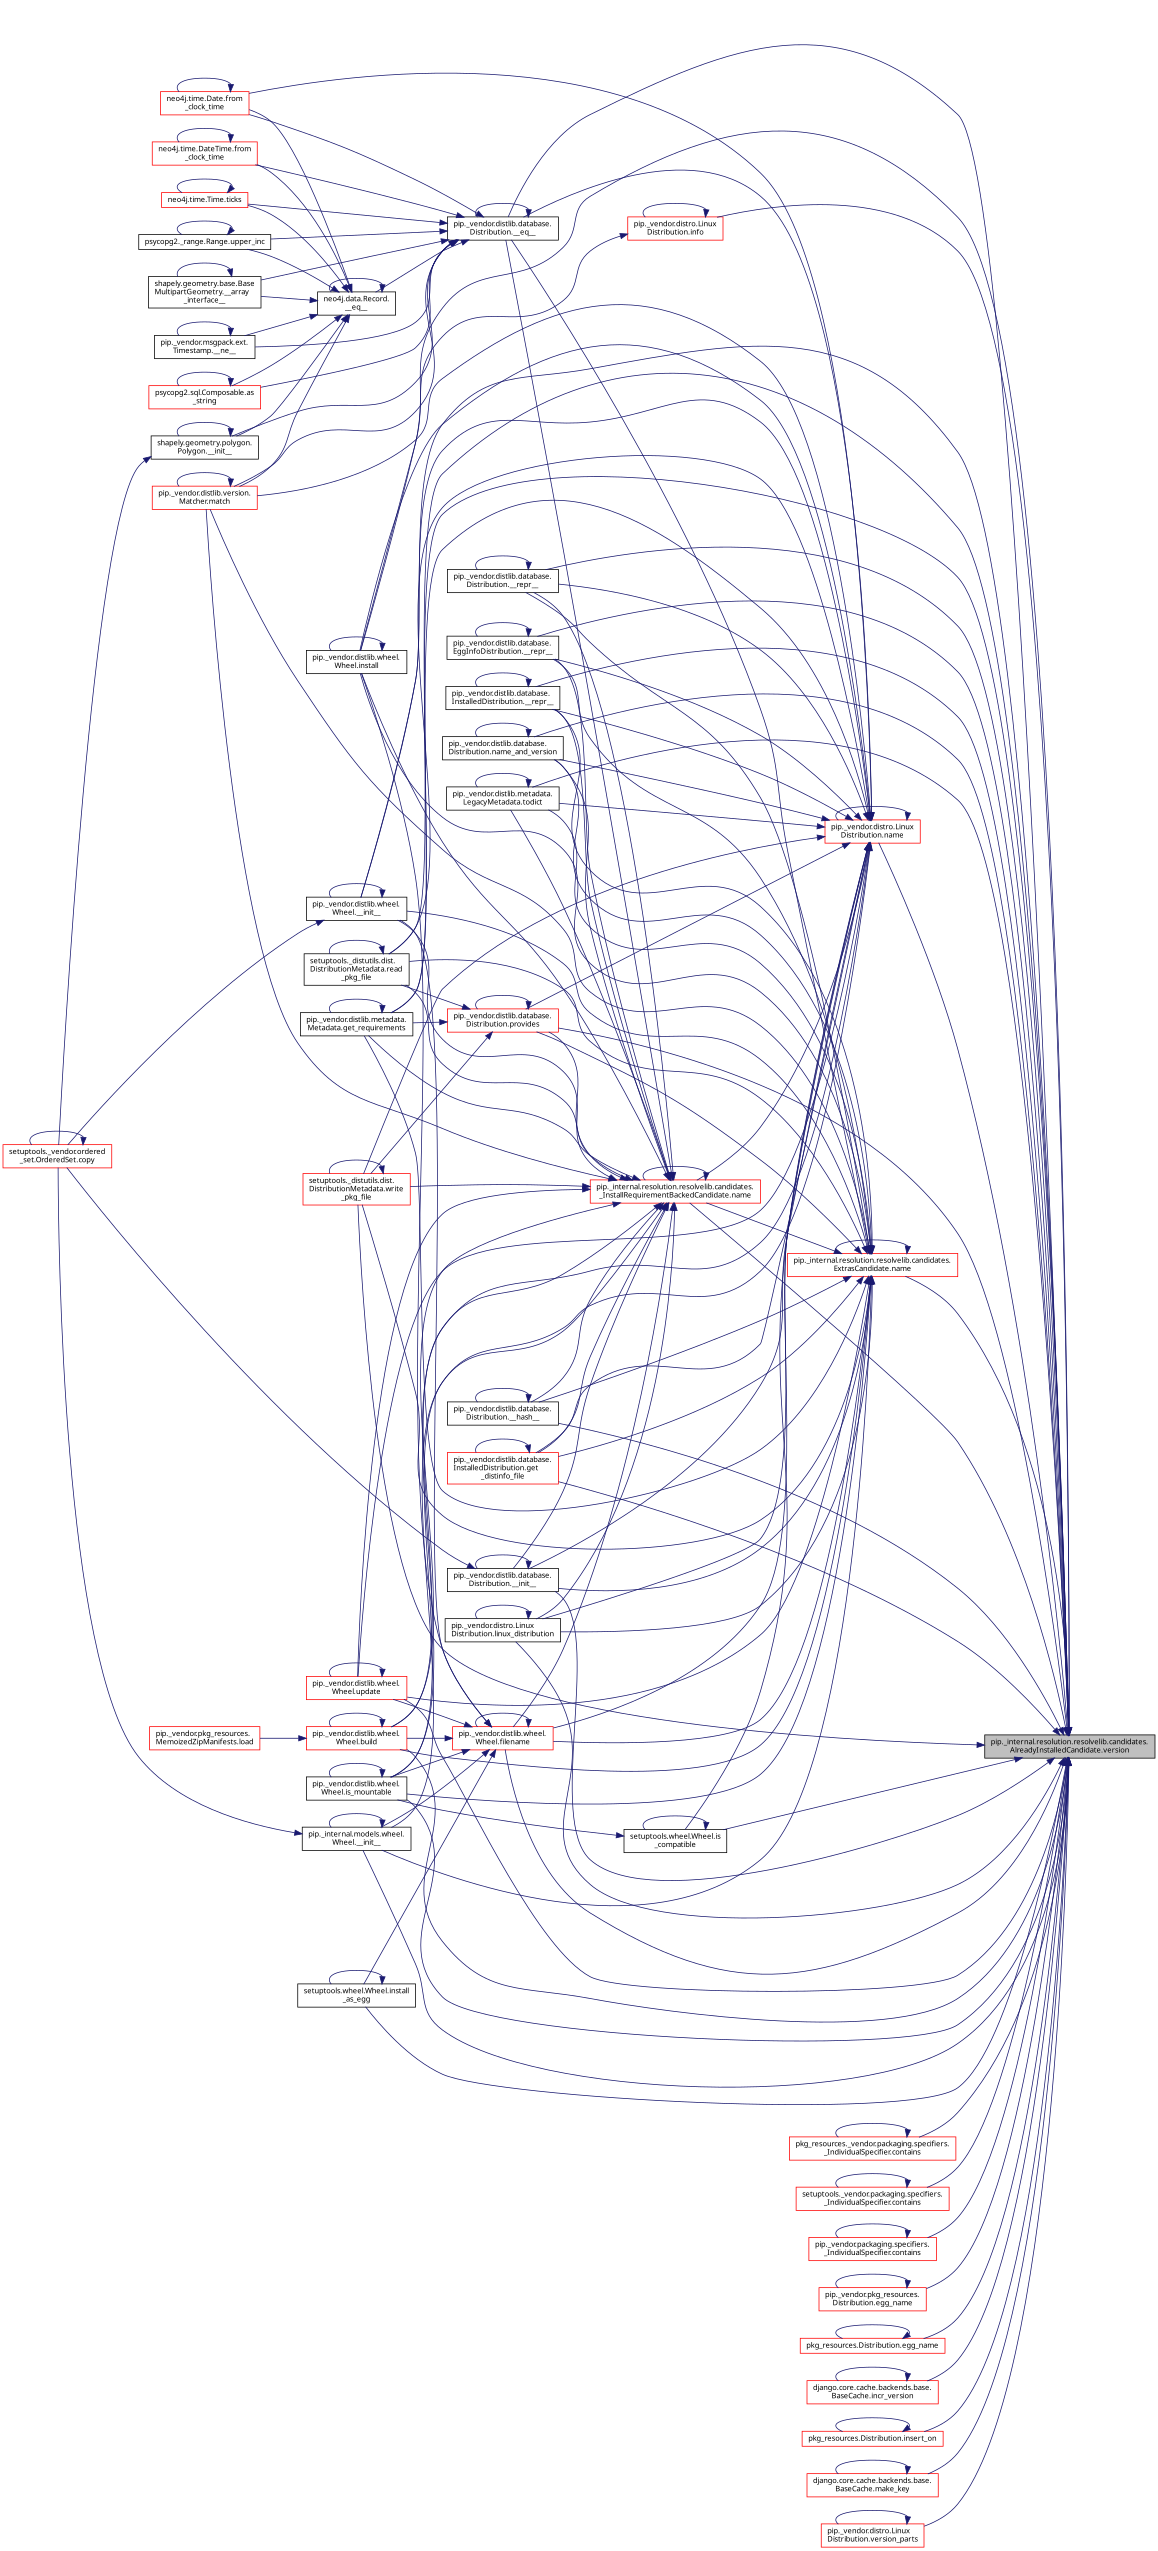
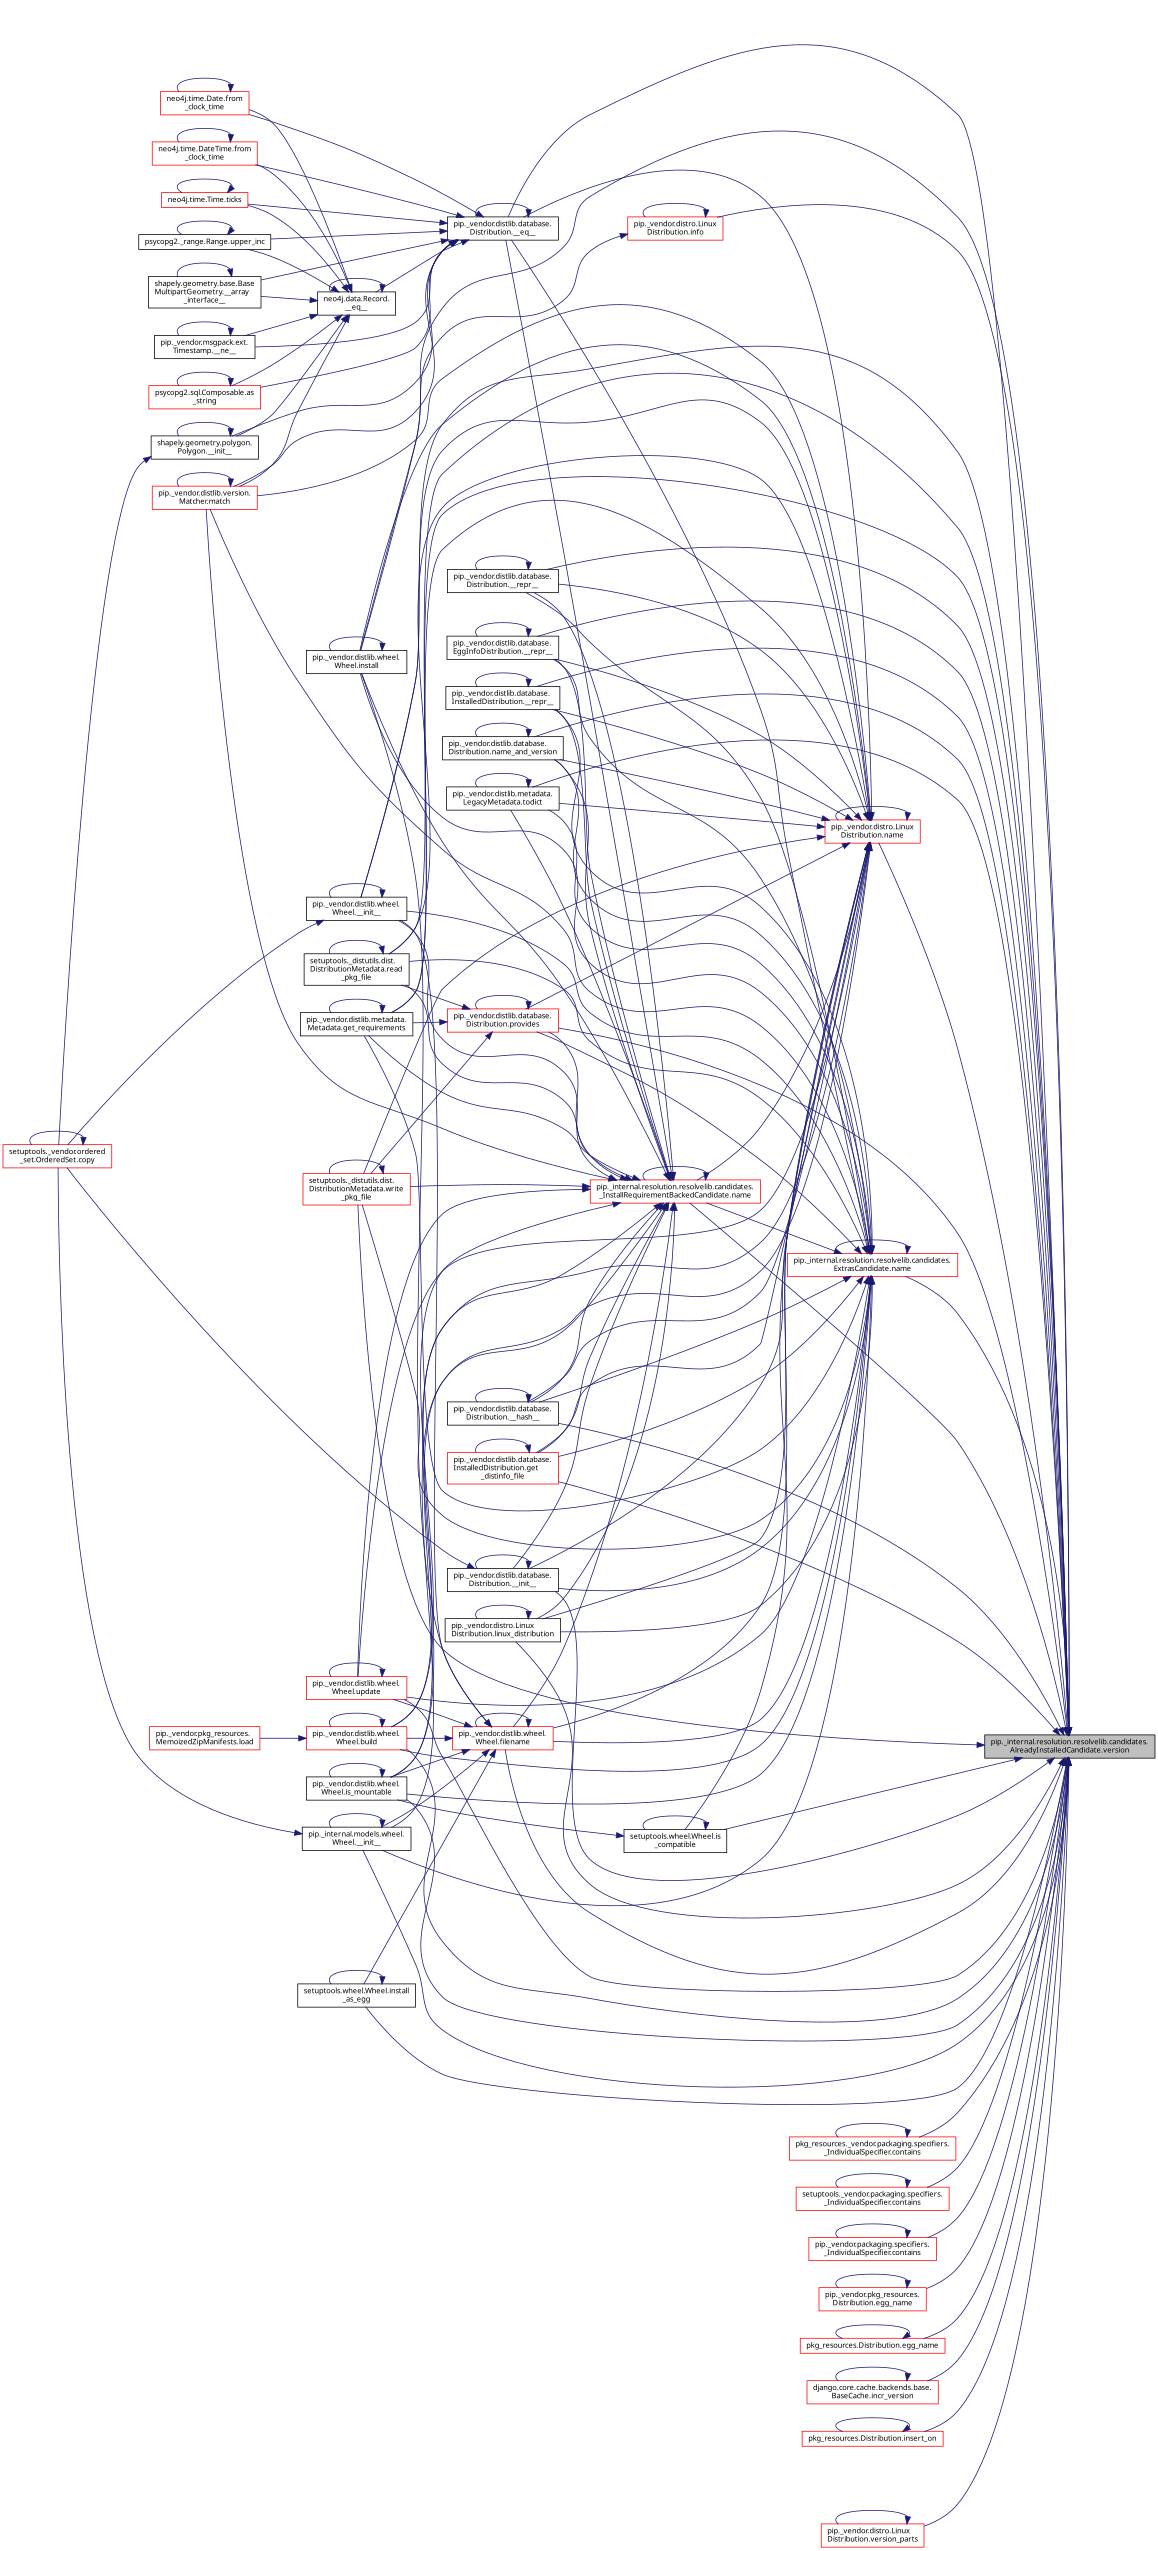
edge "neo4j.time.Date.from _clock_time" -> "pip._vendor.distro.Linux Distribution.name": now "pip._vendor.distlib.database. Distribution.__hash__" -> "pip._vendor.distro.Linux Distribution.name"
node "django.core.cache.backends.base. BaseCache.make_key": removed
